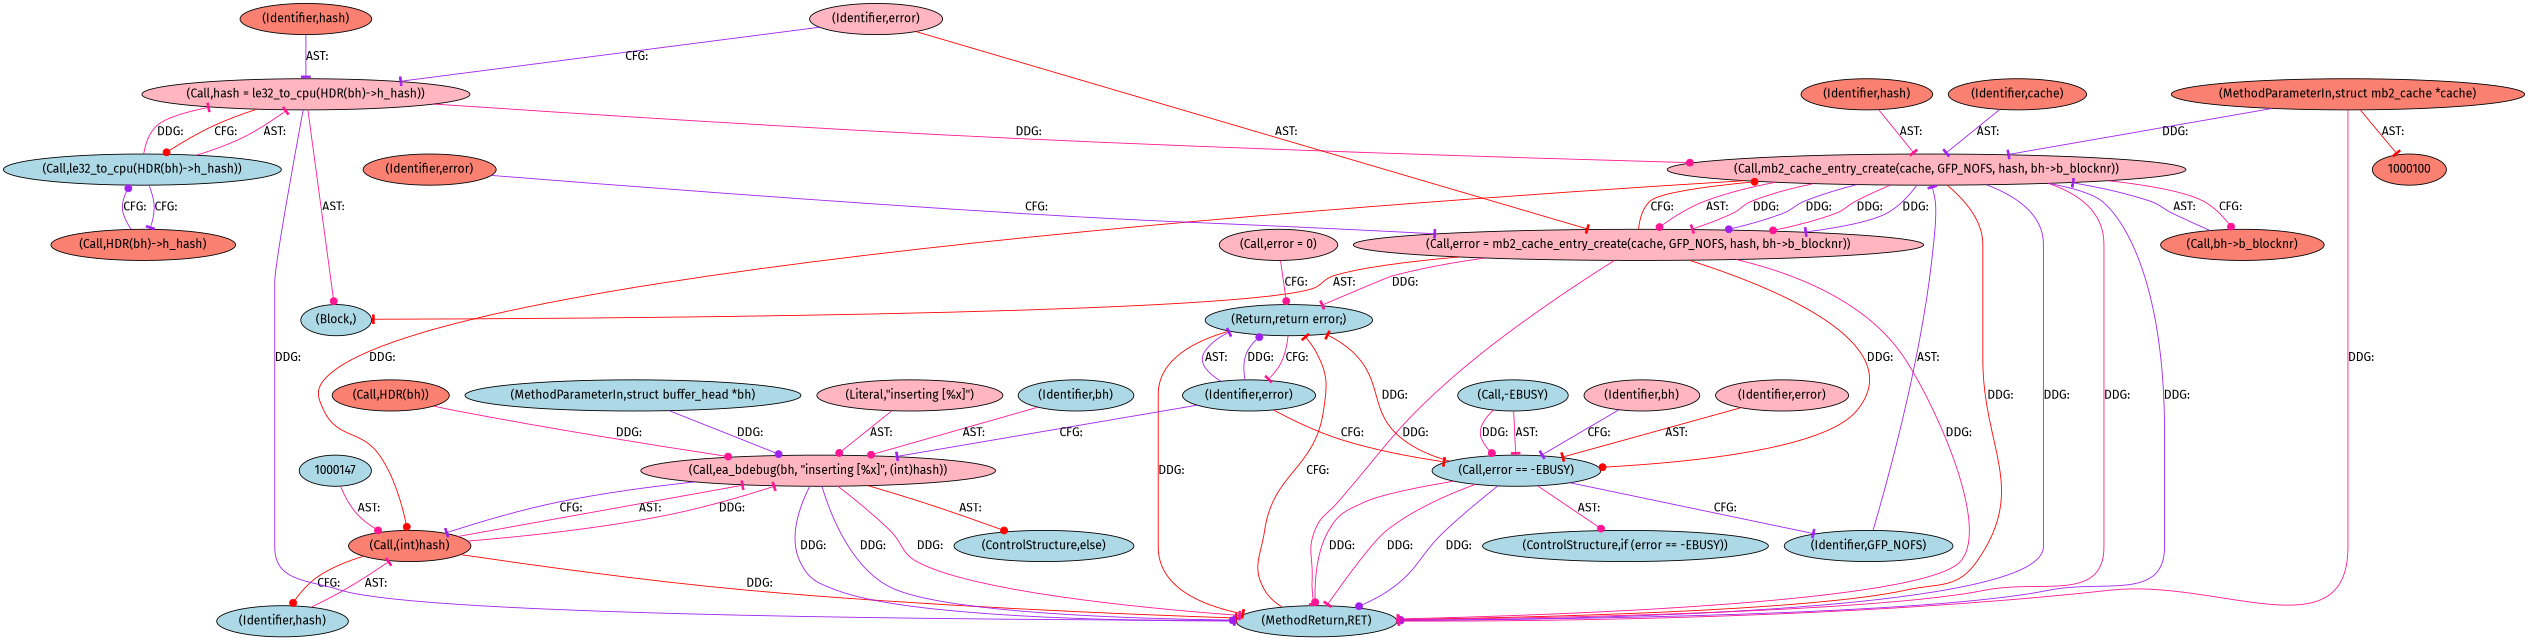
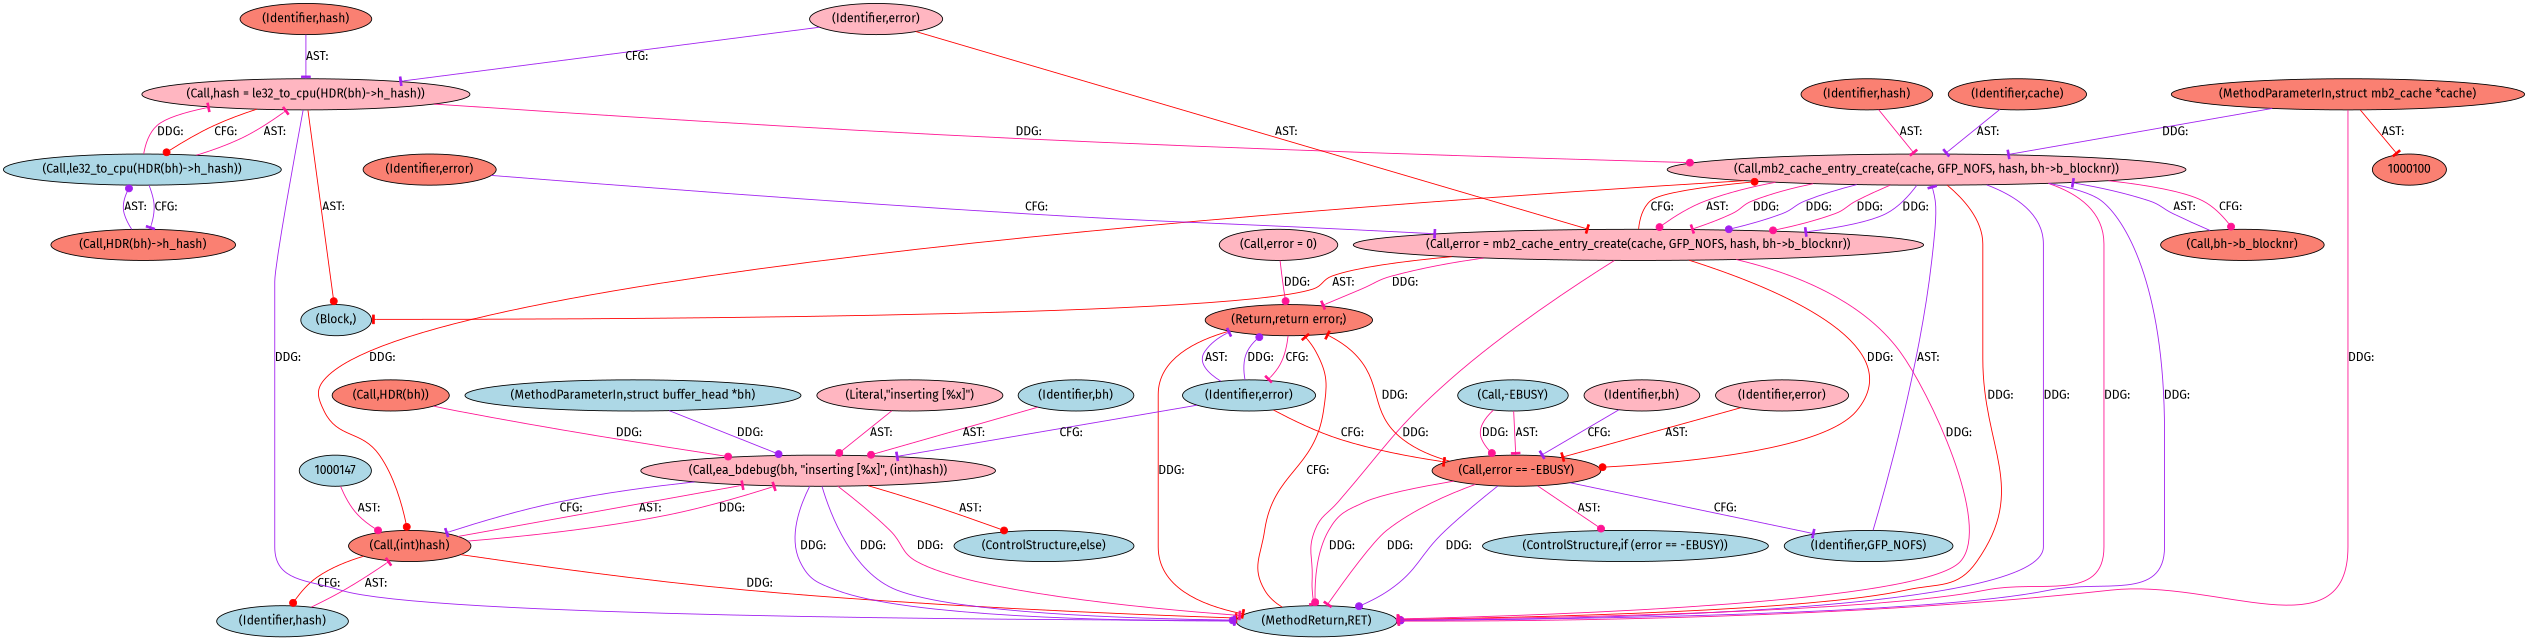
edge "(Call,hash = le32_to_cpu(HDR(bh)->h_hash))" -> "(Block,)": color deeppink -> red
edge "(Call,HDR(bh)->h_hash)" -> "(Call,le32_to_cpu(HDR(bh)->h_hash))": label "CFG: " -> "AST: "
edge "(Call,error = 0)" -> "(Return,return error;)": label "CFG: " -> "DDG: "
node "(Return,return error;)": fillcolor lightblue -> salmon
node "(Call,error == -EBUSY)": fillcolor lightblue -> salmon
